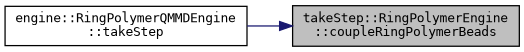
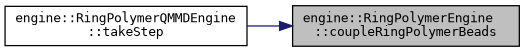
node "takeStep::RingPolymerEngine ::coupleRingPolymerBeads": label "takeStep::RingPolymerEngine ::coupleRingPolymerBeads" -> "engine::RingPolymerEngine ::coupleRingPolymerBeads"
